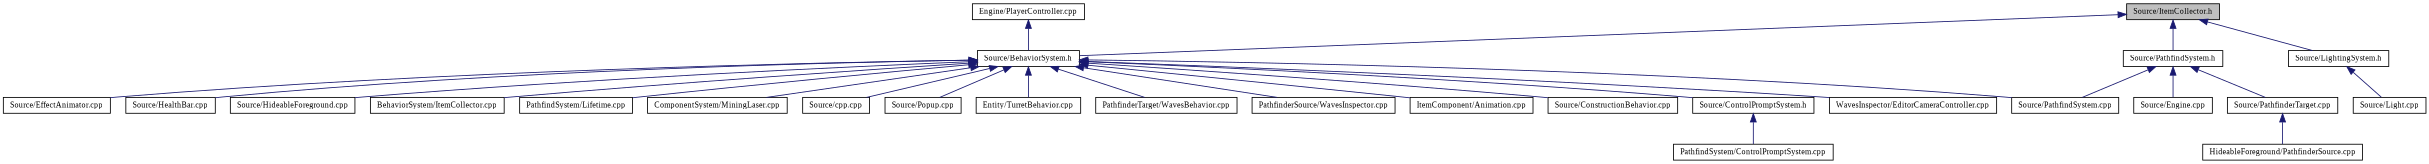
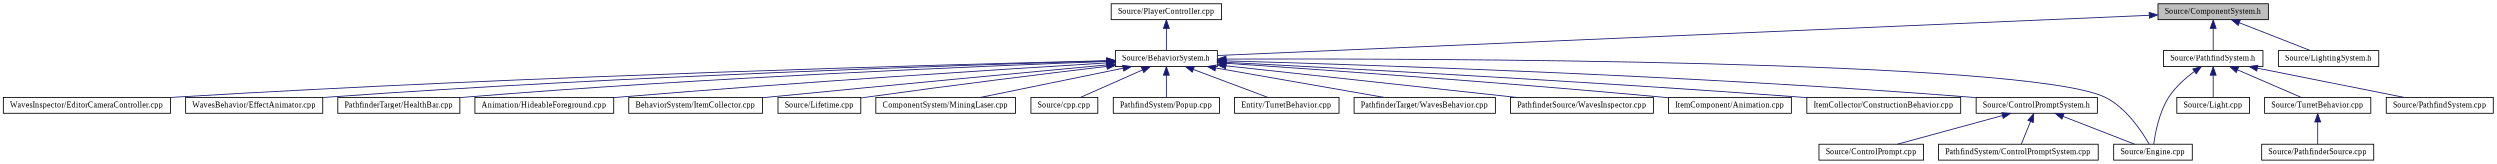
node "Engine/PlayerController.cpp": label "Engine/PlayerController.cpp" -> "Source/PlayerController.cpp"
node "Source/ItemCollector.h": label "Source/ItemCollector.h" -> "Source/ComponentSystem.h"
edge "Source/PathfindSystem.cpp" -> "Source/BehaviorSystem.h": now "Source/Engine.cpp" -> "Source/BehaviorSystem.h"
edge "Source/Light.cpp" -> "Source/LightingSystem.h": now "Source/Light.cpp" -> "Source/PathfindSystem.h"
node "Source/EffectAnimator.cpp": label "Source/EffectAnimator.cpp" -> "WavesBehavior/EffectAnimator.cpp"
node "Source/HealthBar.cpp": label "Source/HealthBar.cpp" -> "PathfinderTarget/HealthBar.cpp"
node "Source/HideableForeground.cpp": label "Source/HideableForeground.cpp" -> "Animation/HideableForeground.cpp"
node "PathfindSystem/Lifetime.cpp": label "PathfindSystem/Lifetime.cpp" -> "Source/Lifetime.cpp"
node "Source/Popup.cpp": label "Source/Popup.cpp" -> "PathfindSystem/Popup.cpp"
node "Source/ConstructionBehavior.cpp": label "Source/ConstructionBehavior.cpp" -> "ItemCollector/ConstructionBehavior.cpp"
node "Source/PathfinderTarget.cpp": label "Source/PathfinderTarget.cpp" -> "Source/TurretBehavior.cpp"
edge "Source/Engine.cpp" -> "Source/ControlPromptSystem.h": added
node "Source/ControlPrompt.cpp": added
node "HideableForeground/PathfinderSource.cpp": label "HideableForeground/PathfinderSource.cpp" -> "Source/PathfinderSource.cpp"
